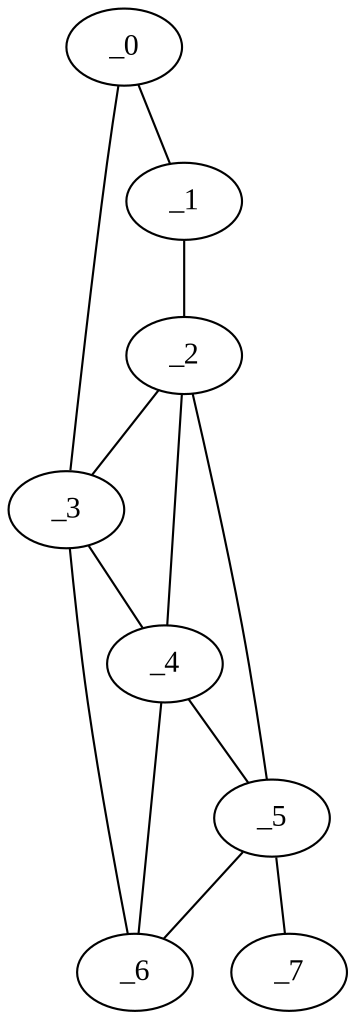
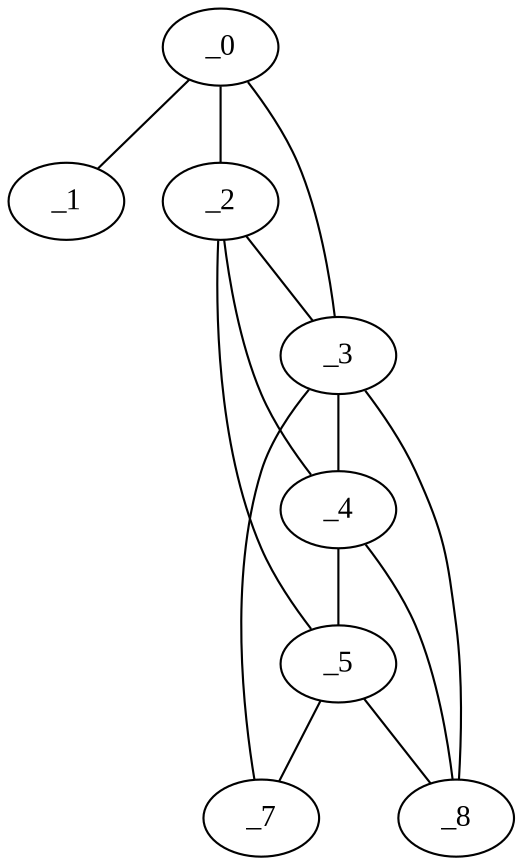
edge "_1" -- "_2": now "_0" -- "_2"
edge "_3" -- "_7": added
node "_6": label "_6" -> "_8"
